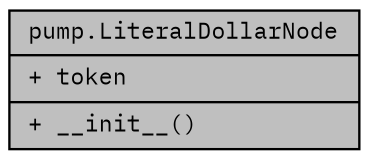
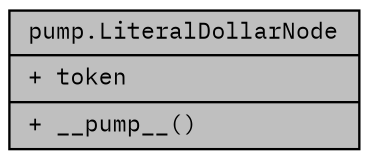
node "pump.LiteralDollarNode": text "+ __init__()" -> "+ __pump__()"
